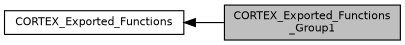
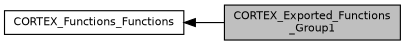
node "CORTEX_Exported_Functions": label "CORTEX_Exported_Functions" -> "CORTEX_Functions_Functions"
